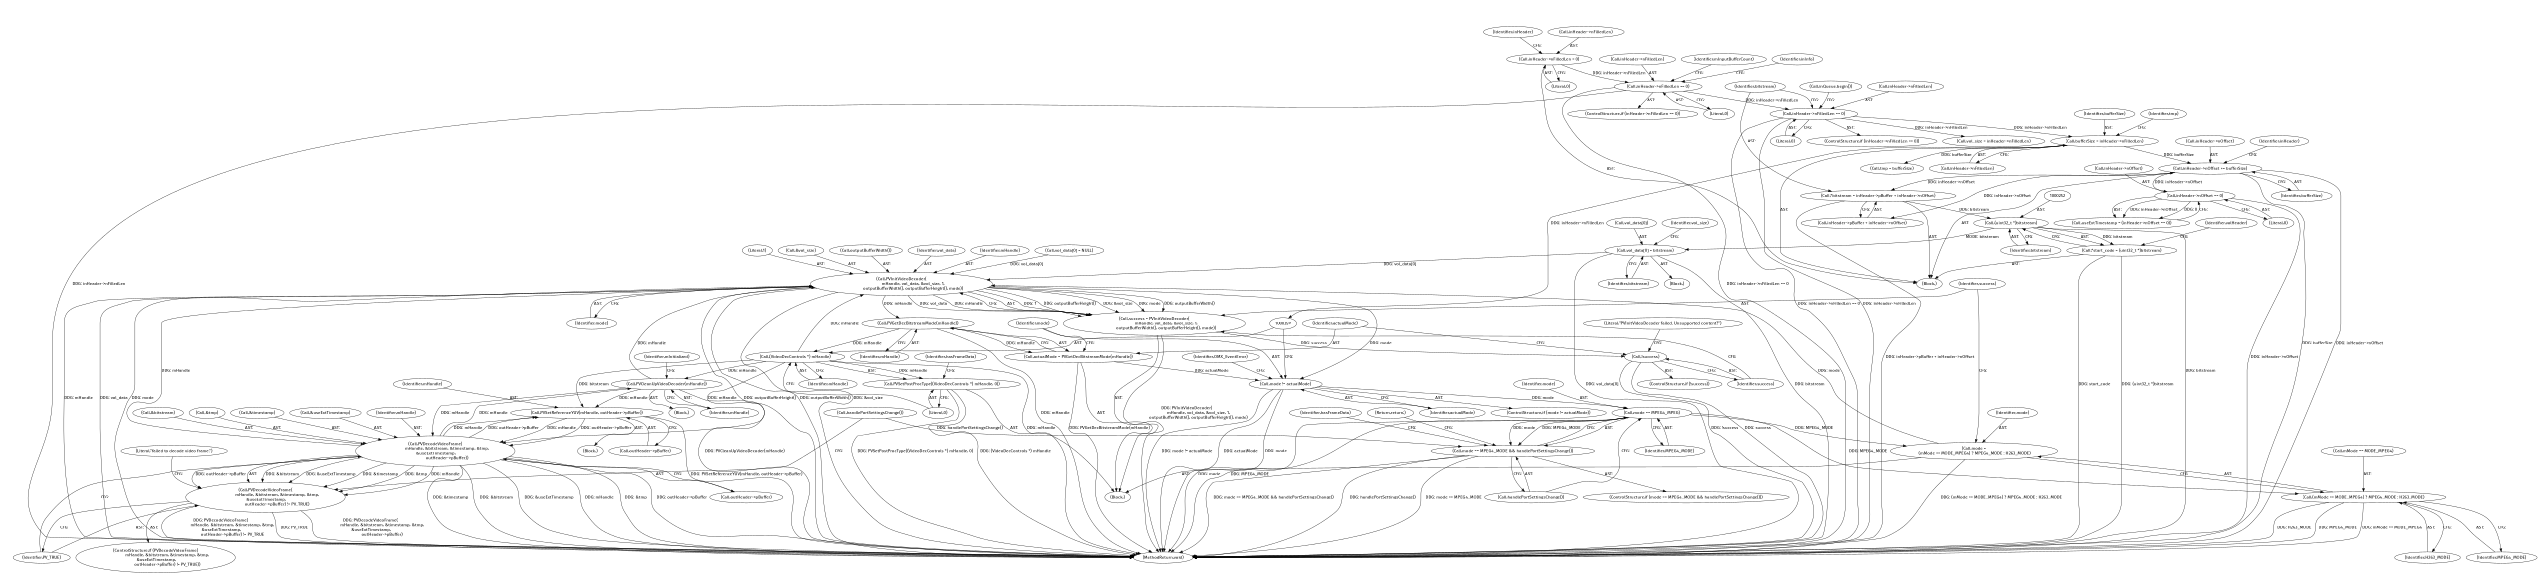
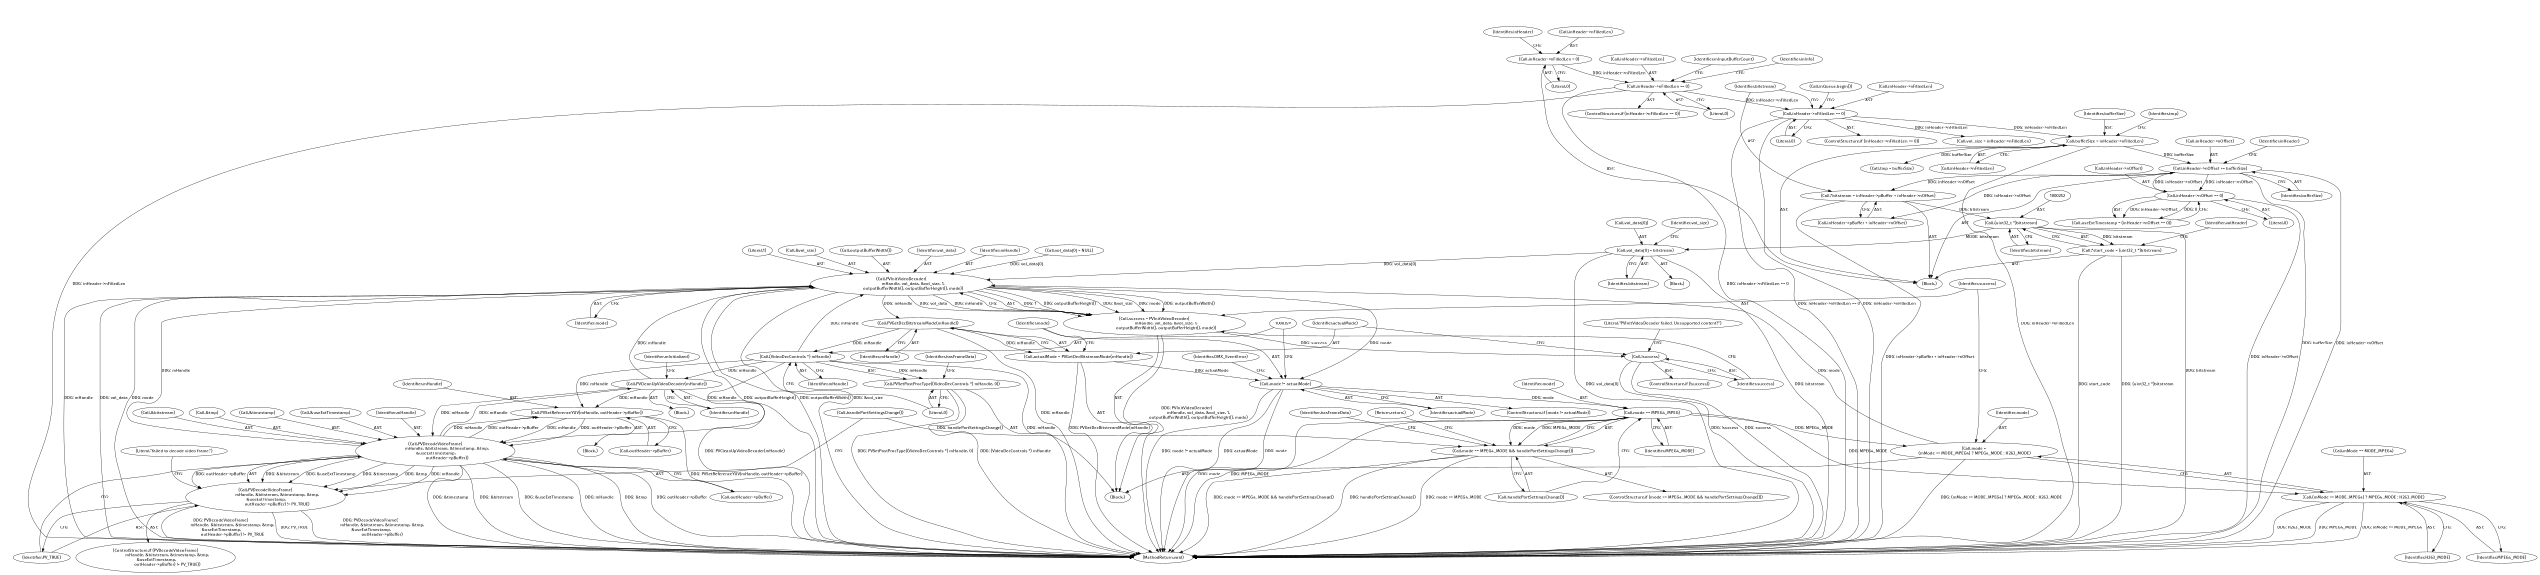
edge "(Call,inHeader->nOffset += bufferSize)" -> "(Call,inHeader->nOffset == 0)": added, label "DDG: inHeader->nOffset"
edge "(Call,bufferSize = inHeader->nFilledLen)" -> "1000359": now "(Call,bufferSize = inHeader->nFilledLen)" -> "(MethodReturn,void)"
edge "(Call,(VideoDecControls *) mHandle)" -> "(Call,PVSetReferenceYUV(mHandle, outHeader->pBuffer))": label "DDG: bitstream" -> "DDG: mHandle"
